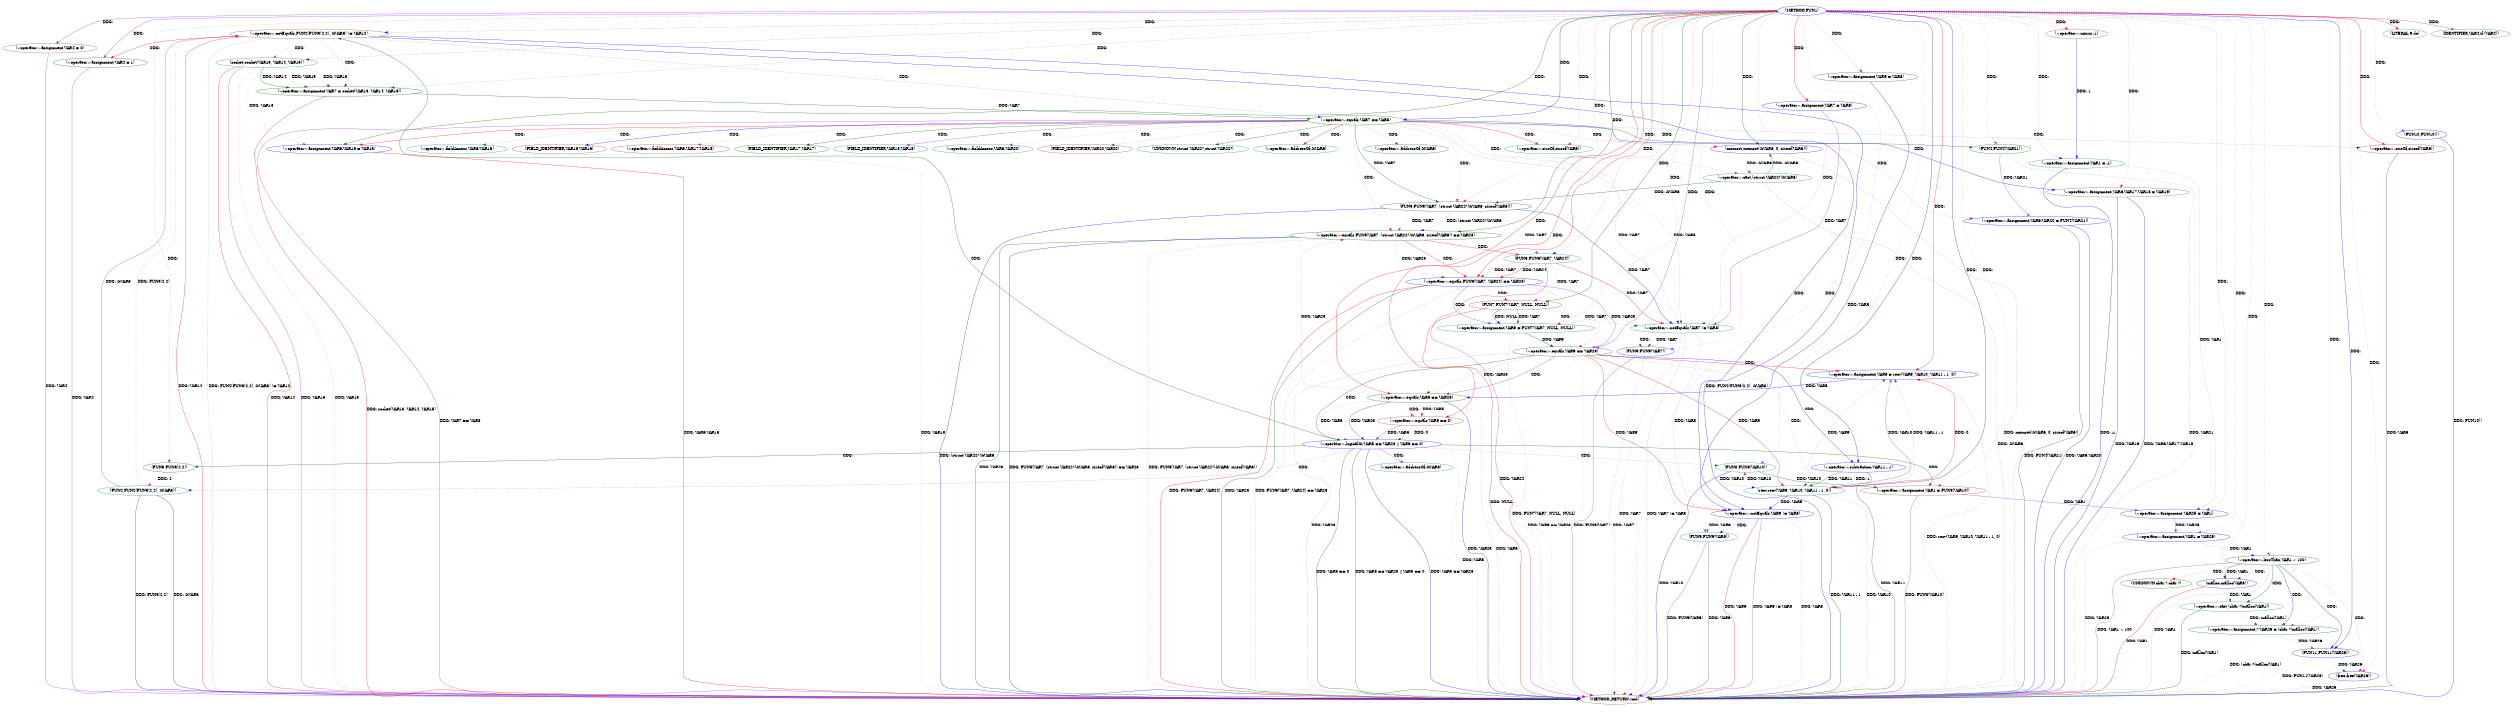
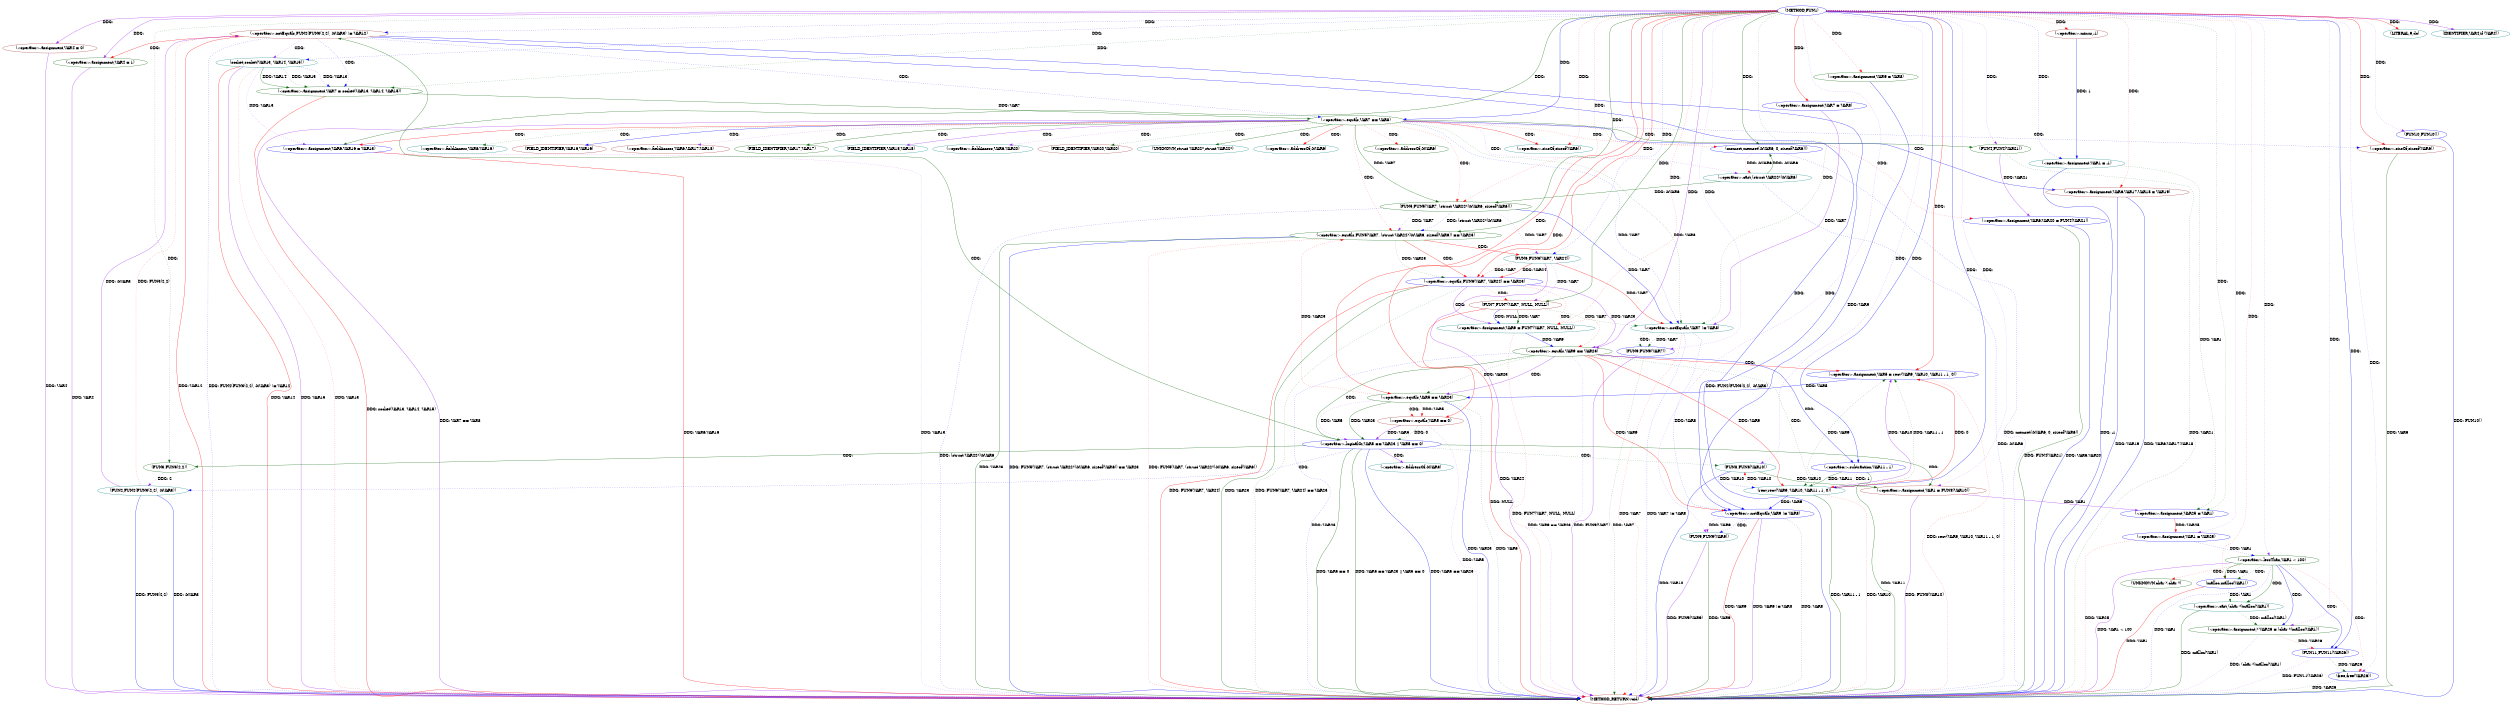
edge "(FUN5,FUN5(VAR7, (struct VAR22*)&VAR6, sizeof(VAR6)))" -> "(METHOD_RETURN,void)": style solid -> dotted
node "(malloc,malloc(VAR8))": label "(malloc,malloc(VAR8))" -> "(malloc,malloc(VAR1))"
